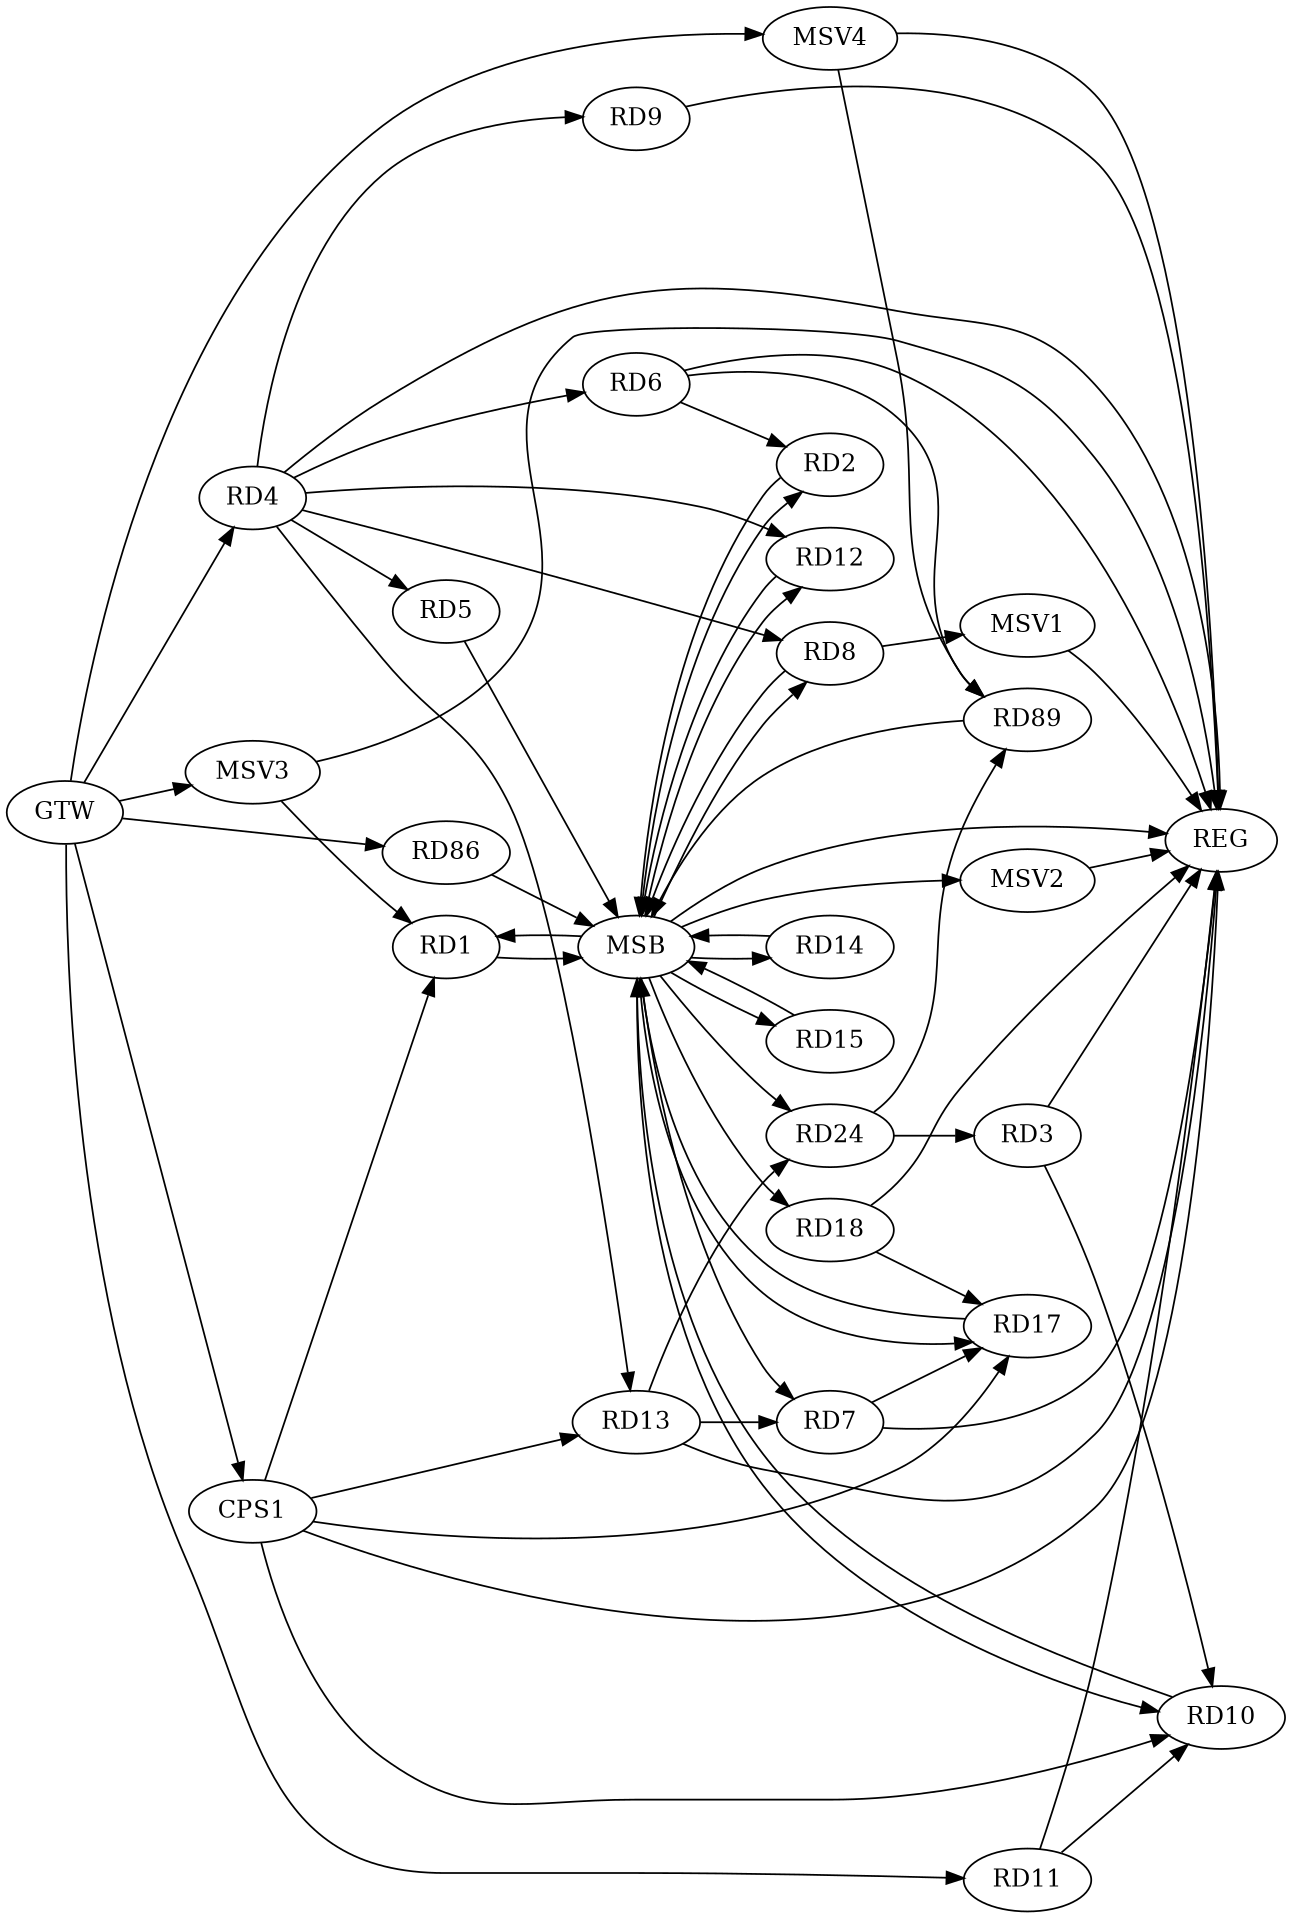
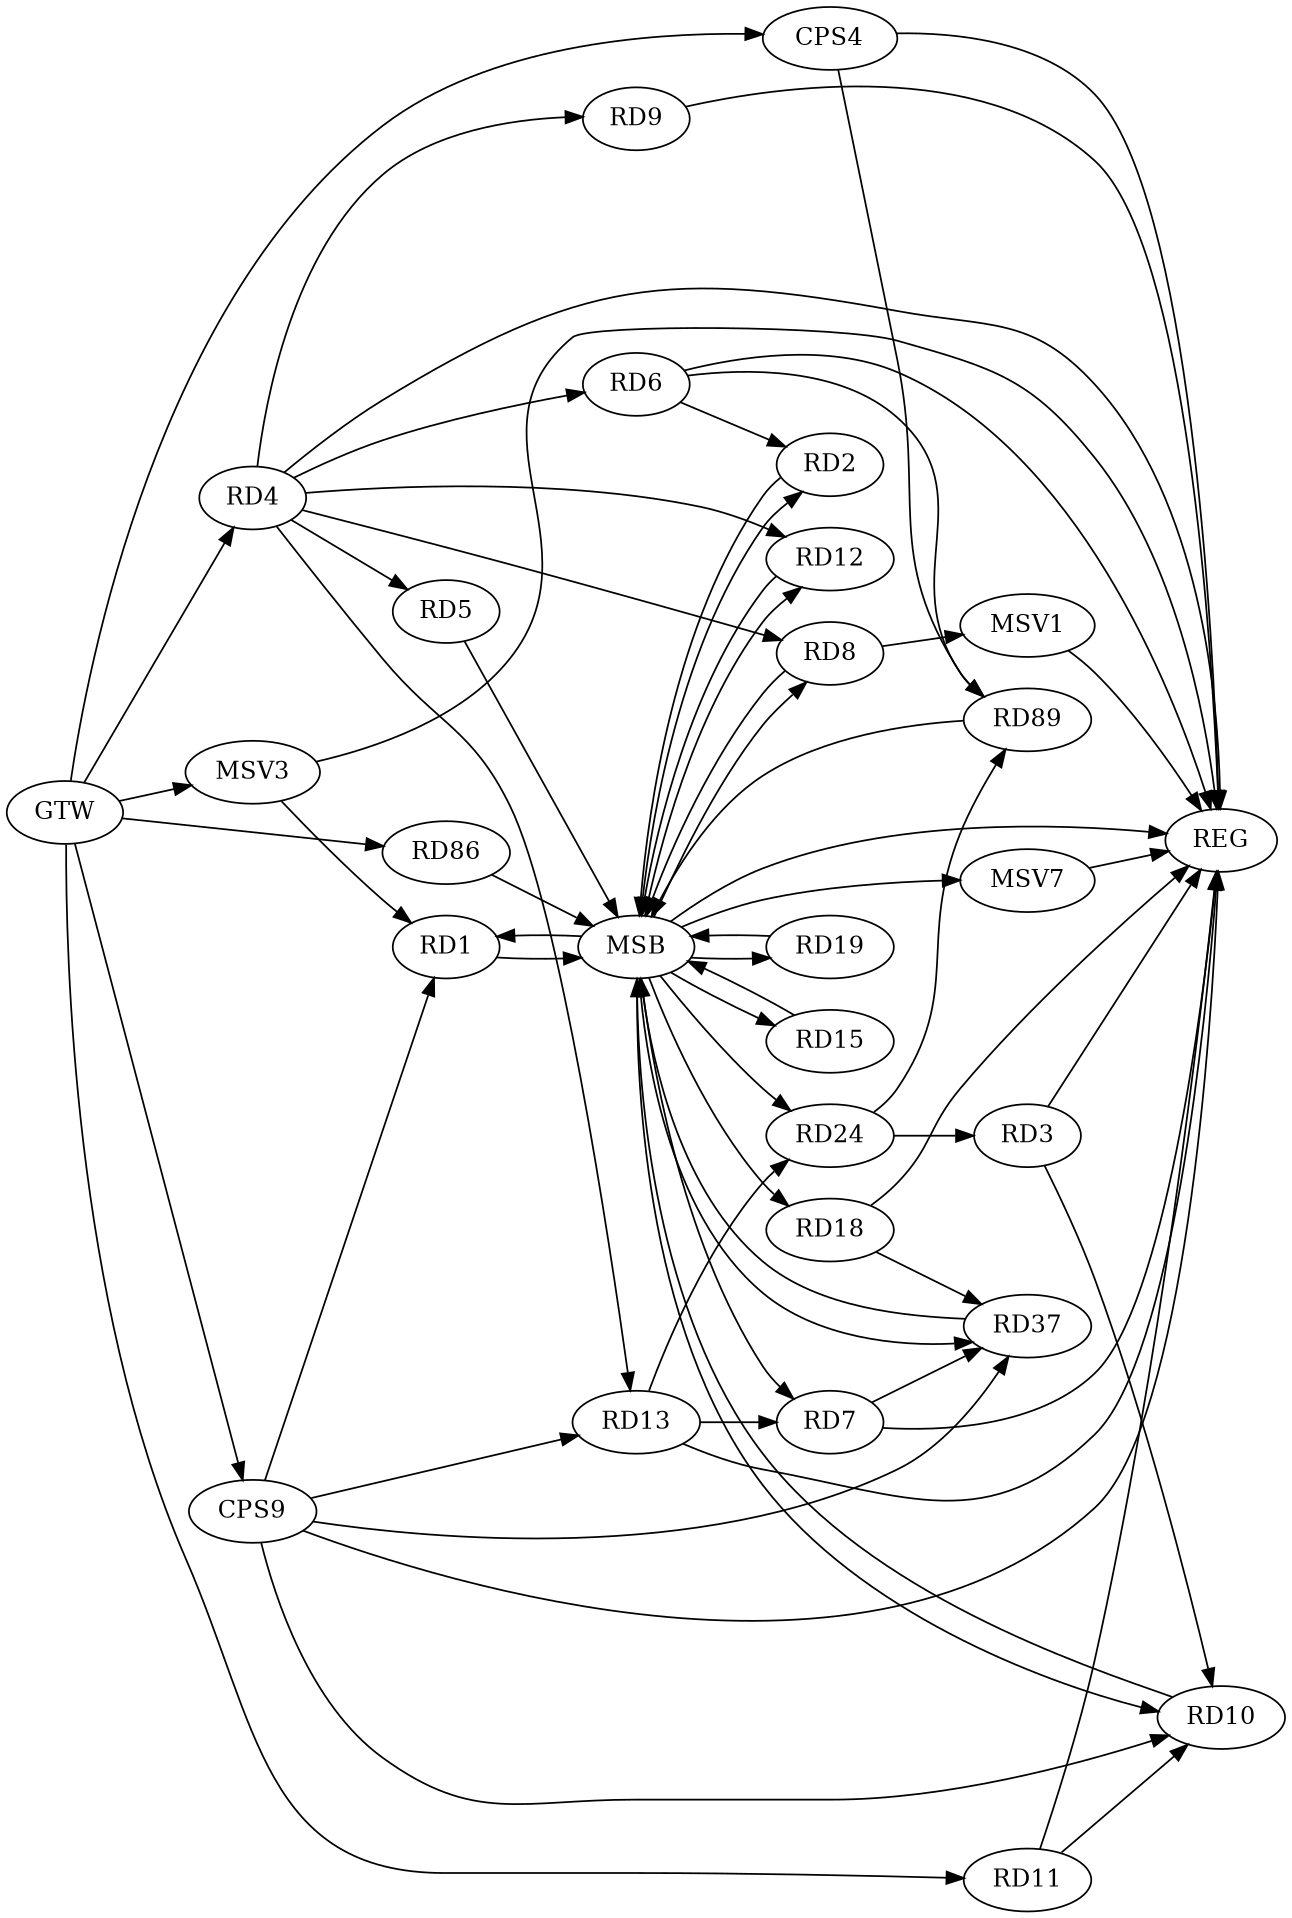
node "MSV4": label "MSV4" -> "CPS4"
node "MSV2": label "MSV2" -> "MSV7"
node "RD14": label "RD14" -> "RD19"
node "RD17": label "RD17" -> "RD37"
node "CPS1": label "CPS1" -> "CPS9"
